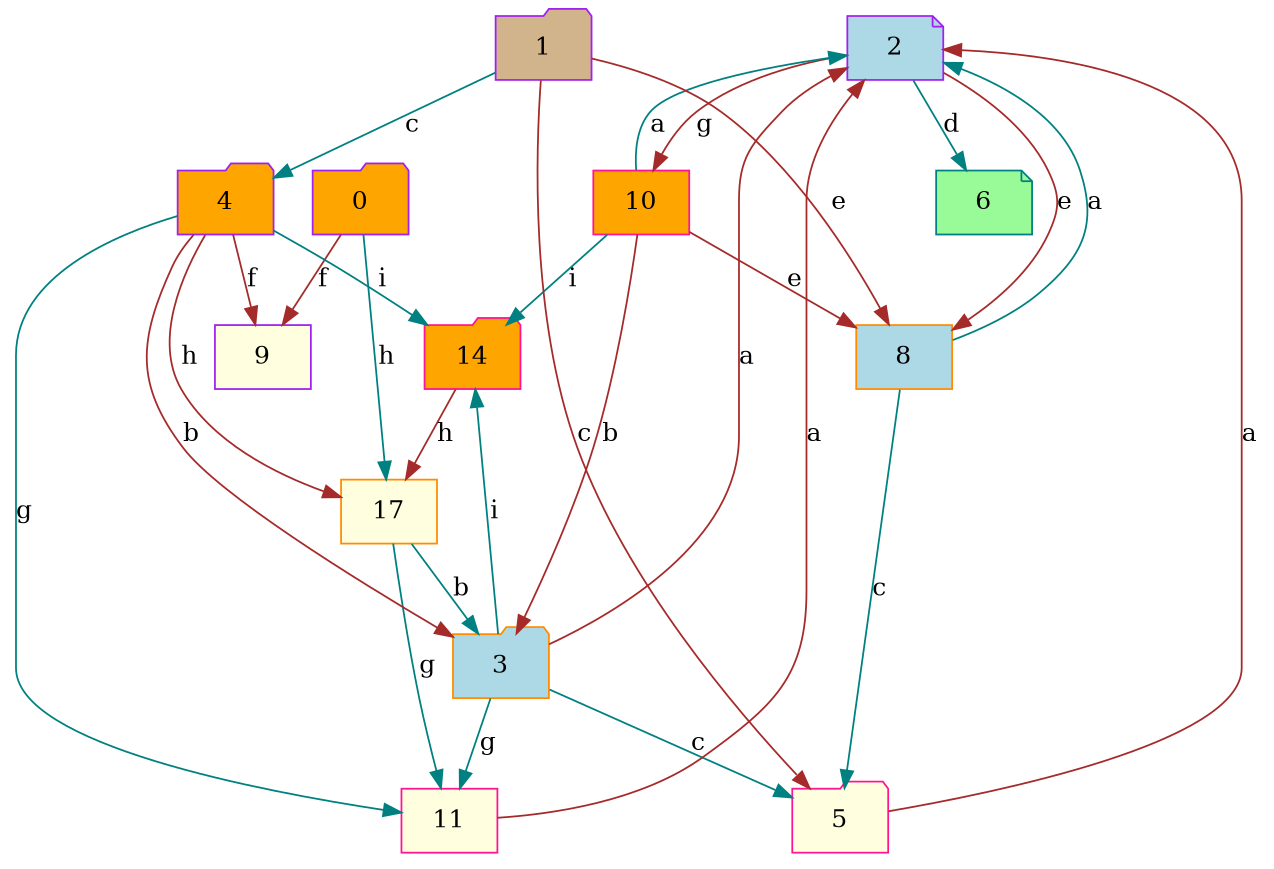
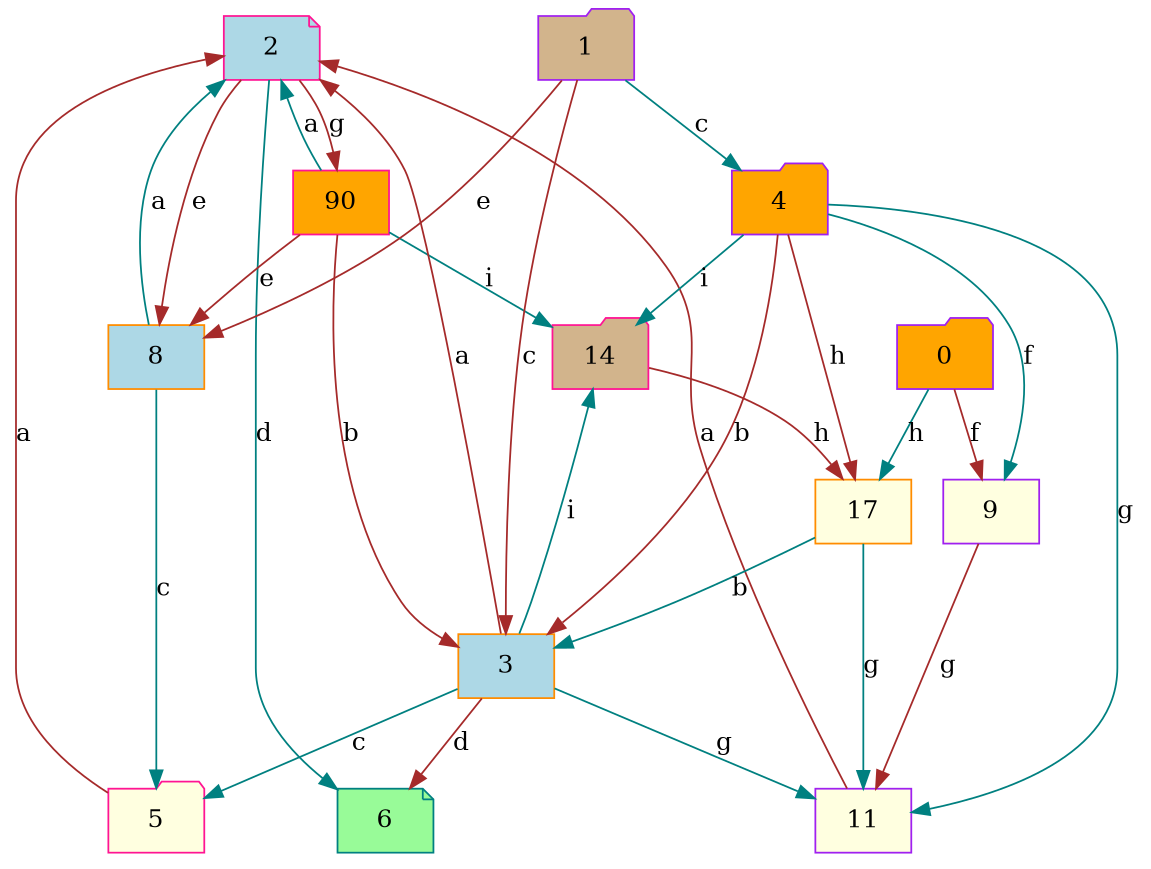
node "2": color purple -> deeppink
node "10": label "10" -> "90"
edge "4" -> "9": color brown -> teal
node "14": fillcolor orange -> tan
edge "1" -> "5": now "1" -> "3"
edge "9" -> "11": added, label "g"
node "3": shape folder -> box
edge "3" -> "6": added, label "d"
node "11": color deeppink -> purple
